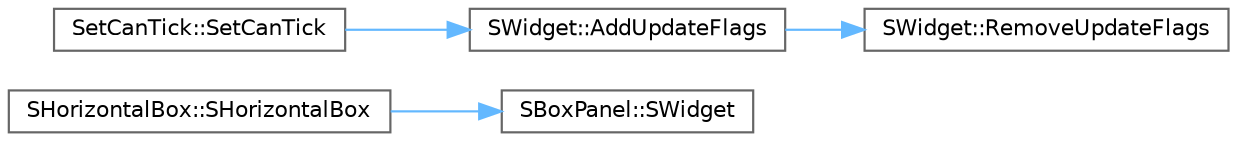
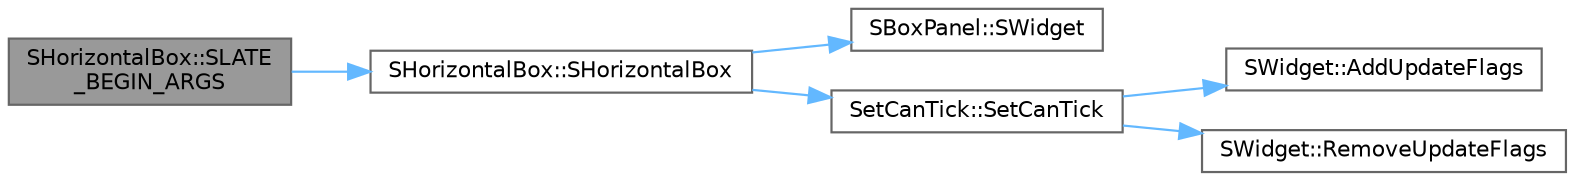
edge "SWidget::AddUpdateFlags" -> "SWidget::RemoveUpdateFlags": now "SetCanTick::SetCanTick" -> "SWidget::RemoveUpdateFlags"
node "SHorizontalBox::SLATE _BEGIN_ARGS": added
edge "SHorizontalBox::SHorizontalBox" -> "SetCanTick::SetCanTick": added
